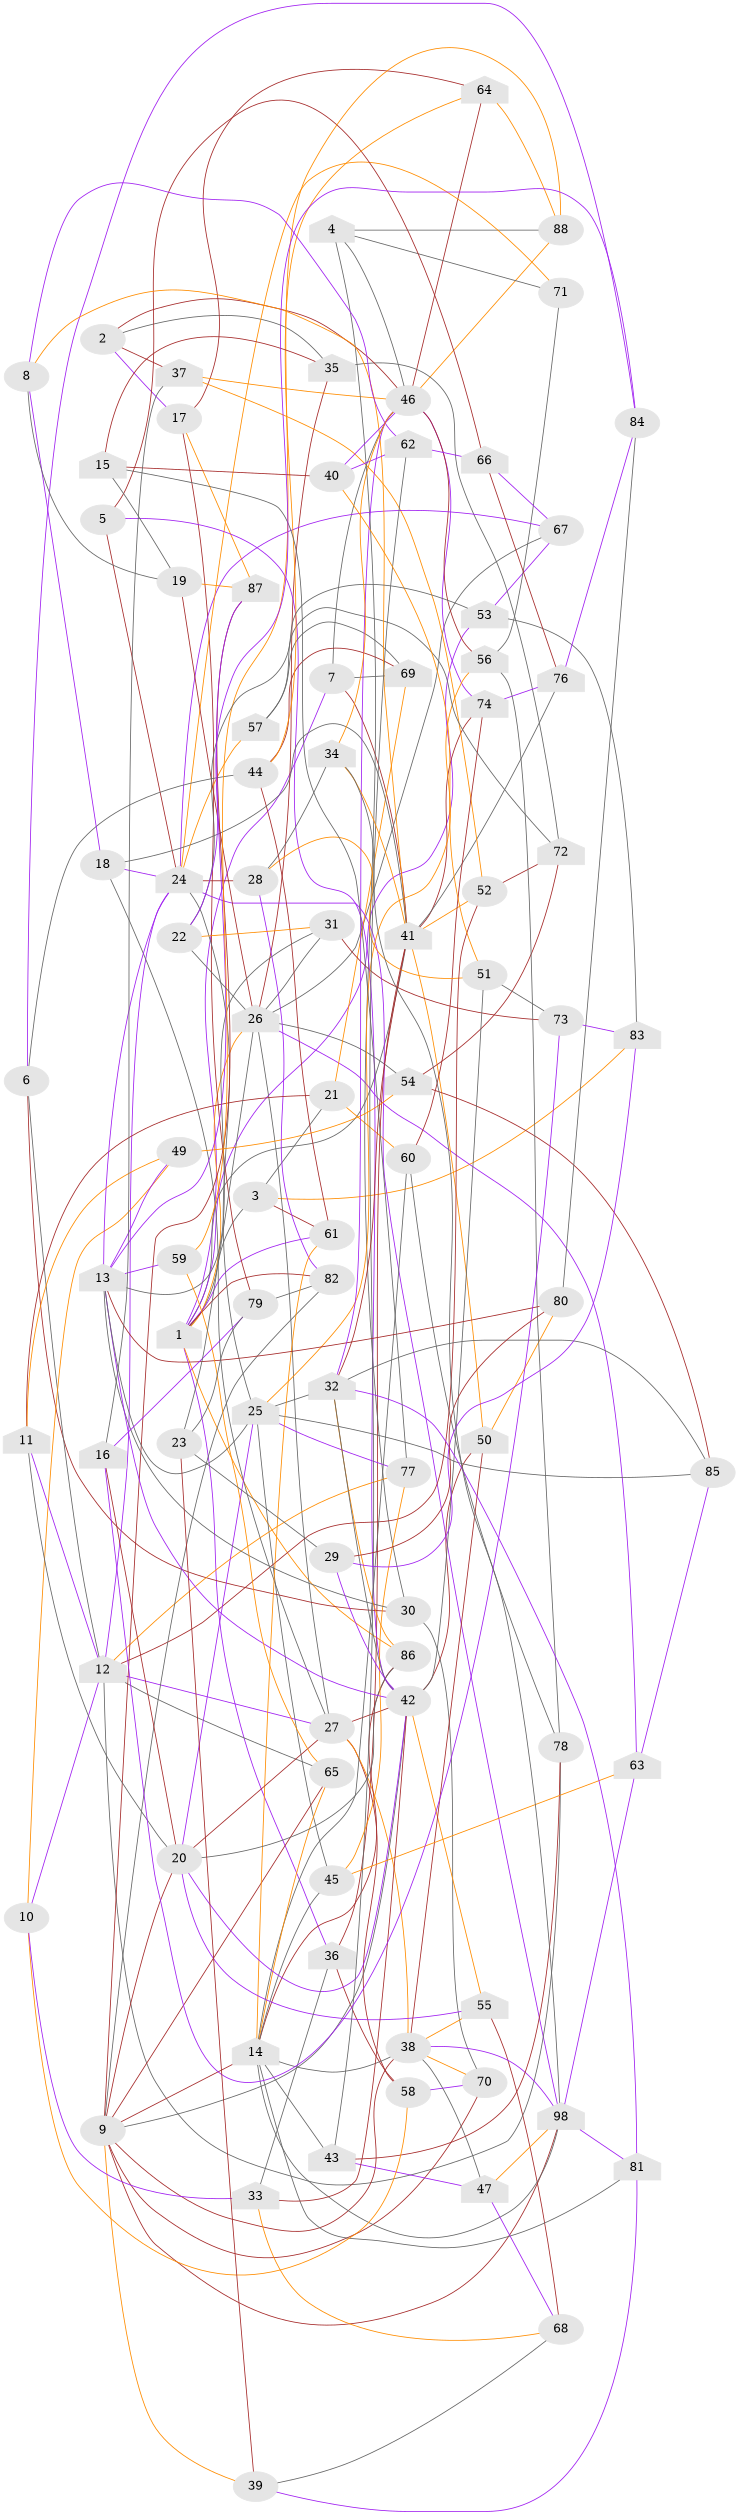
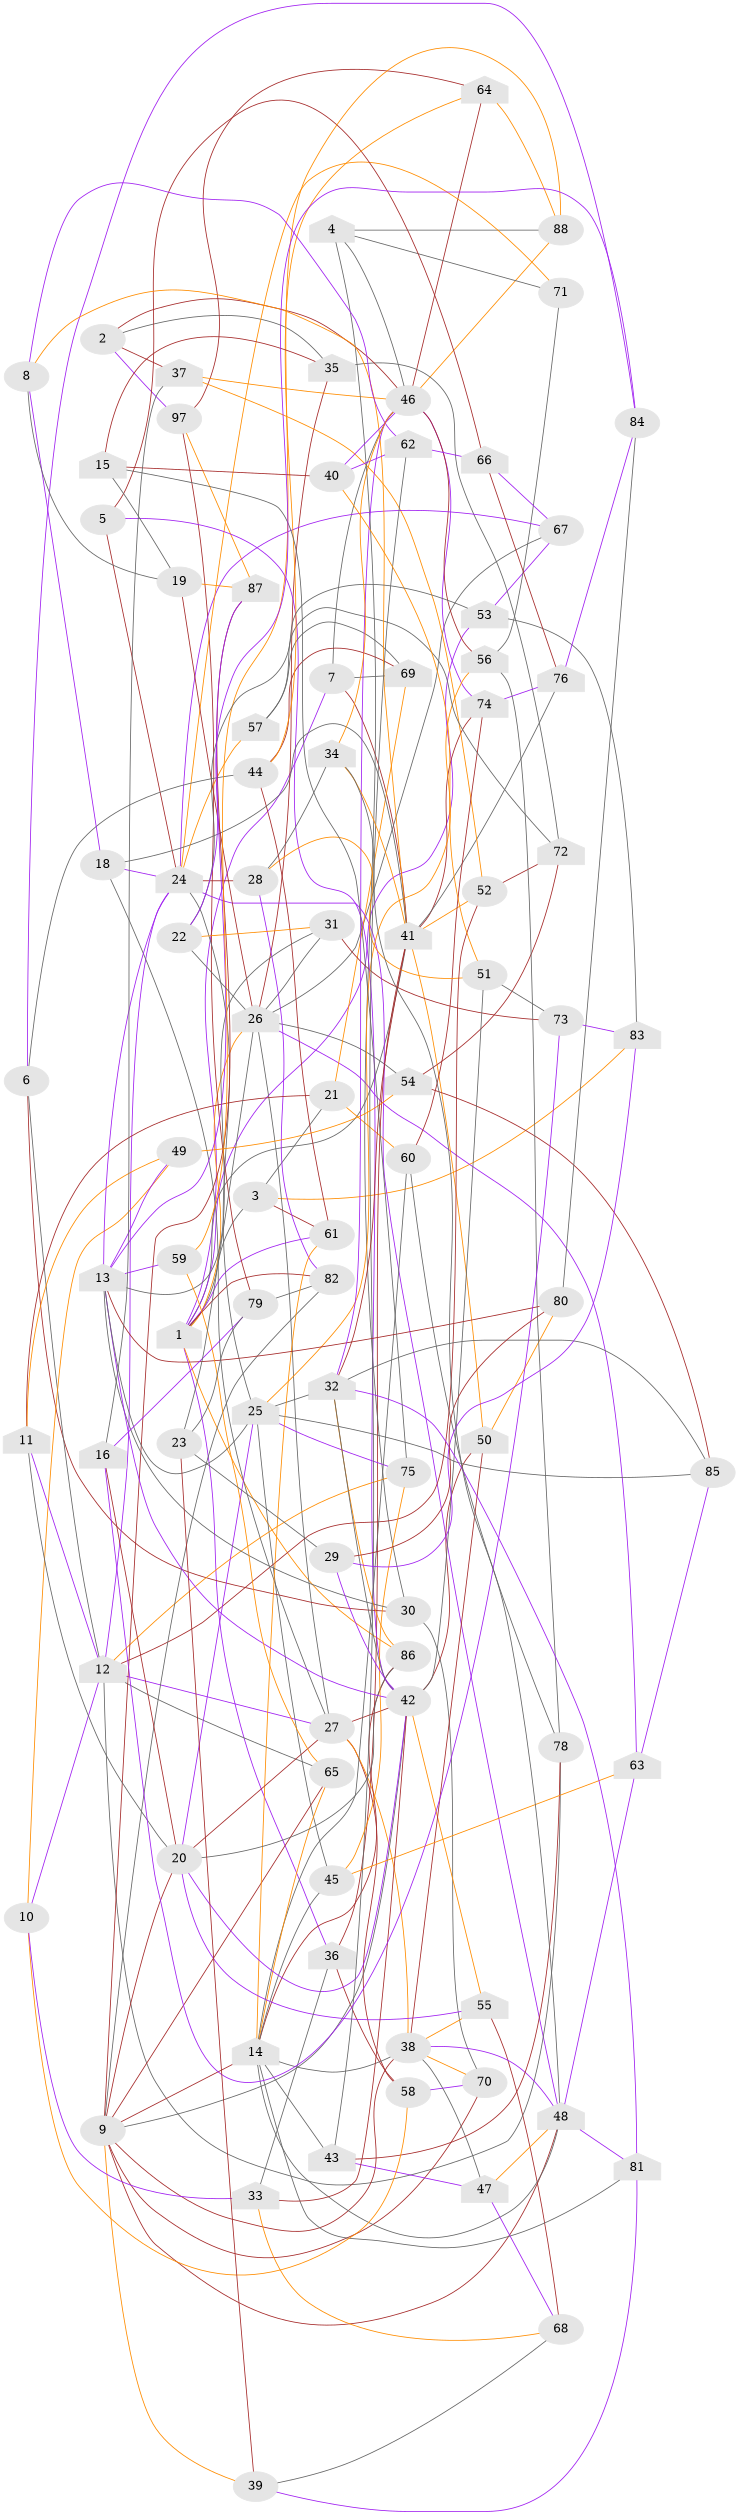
node "17": label "17" -> "97"
node "77": label "77" -> "75"
node "98": label "98" -> "48"
